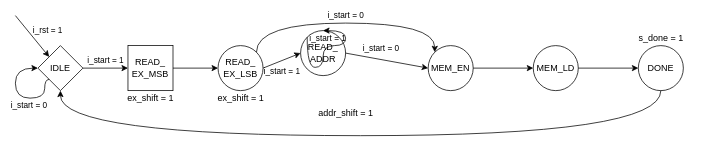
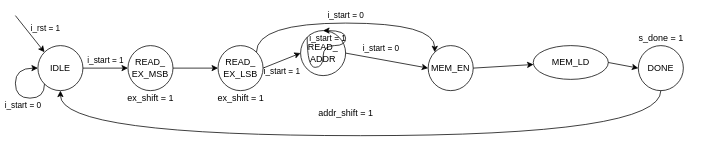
node "IDLE": shape diamond -> ellipse
node "READ_ EX_MSB": shape rectangle -> ellipse
node "MEM_LD": size 45x45 -> 75x34
